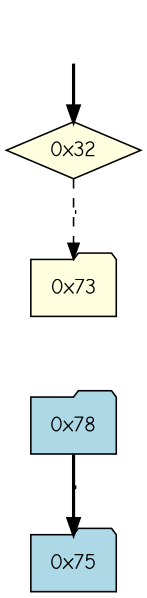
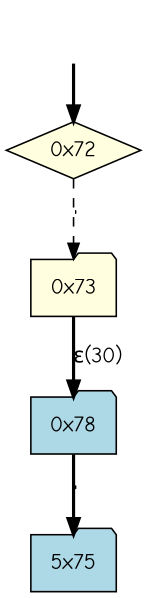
node "0x32": label "0x32" -> "0x72"
edge "0x73" -> "0x78": added, label "ε(30)"
node "0x75": label "0x75" -> "5x75"
